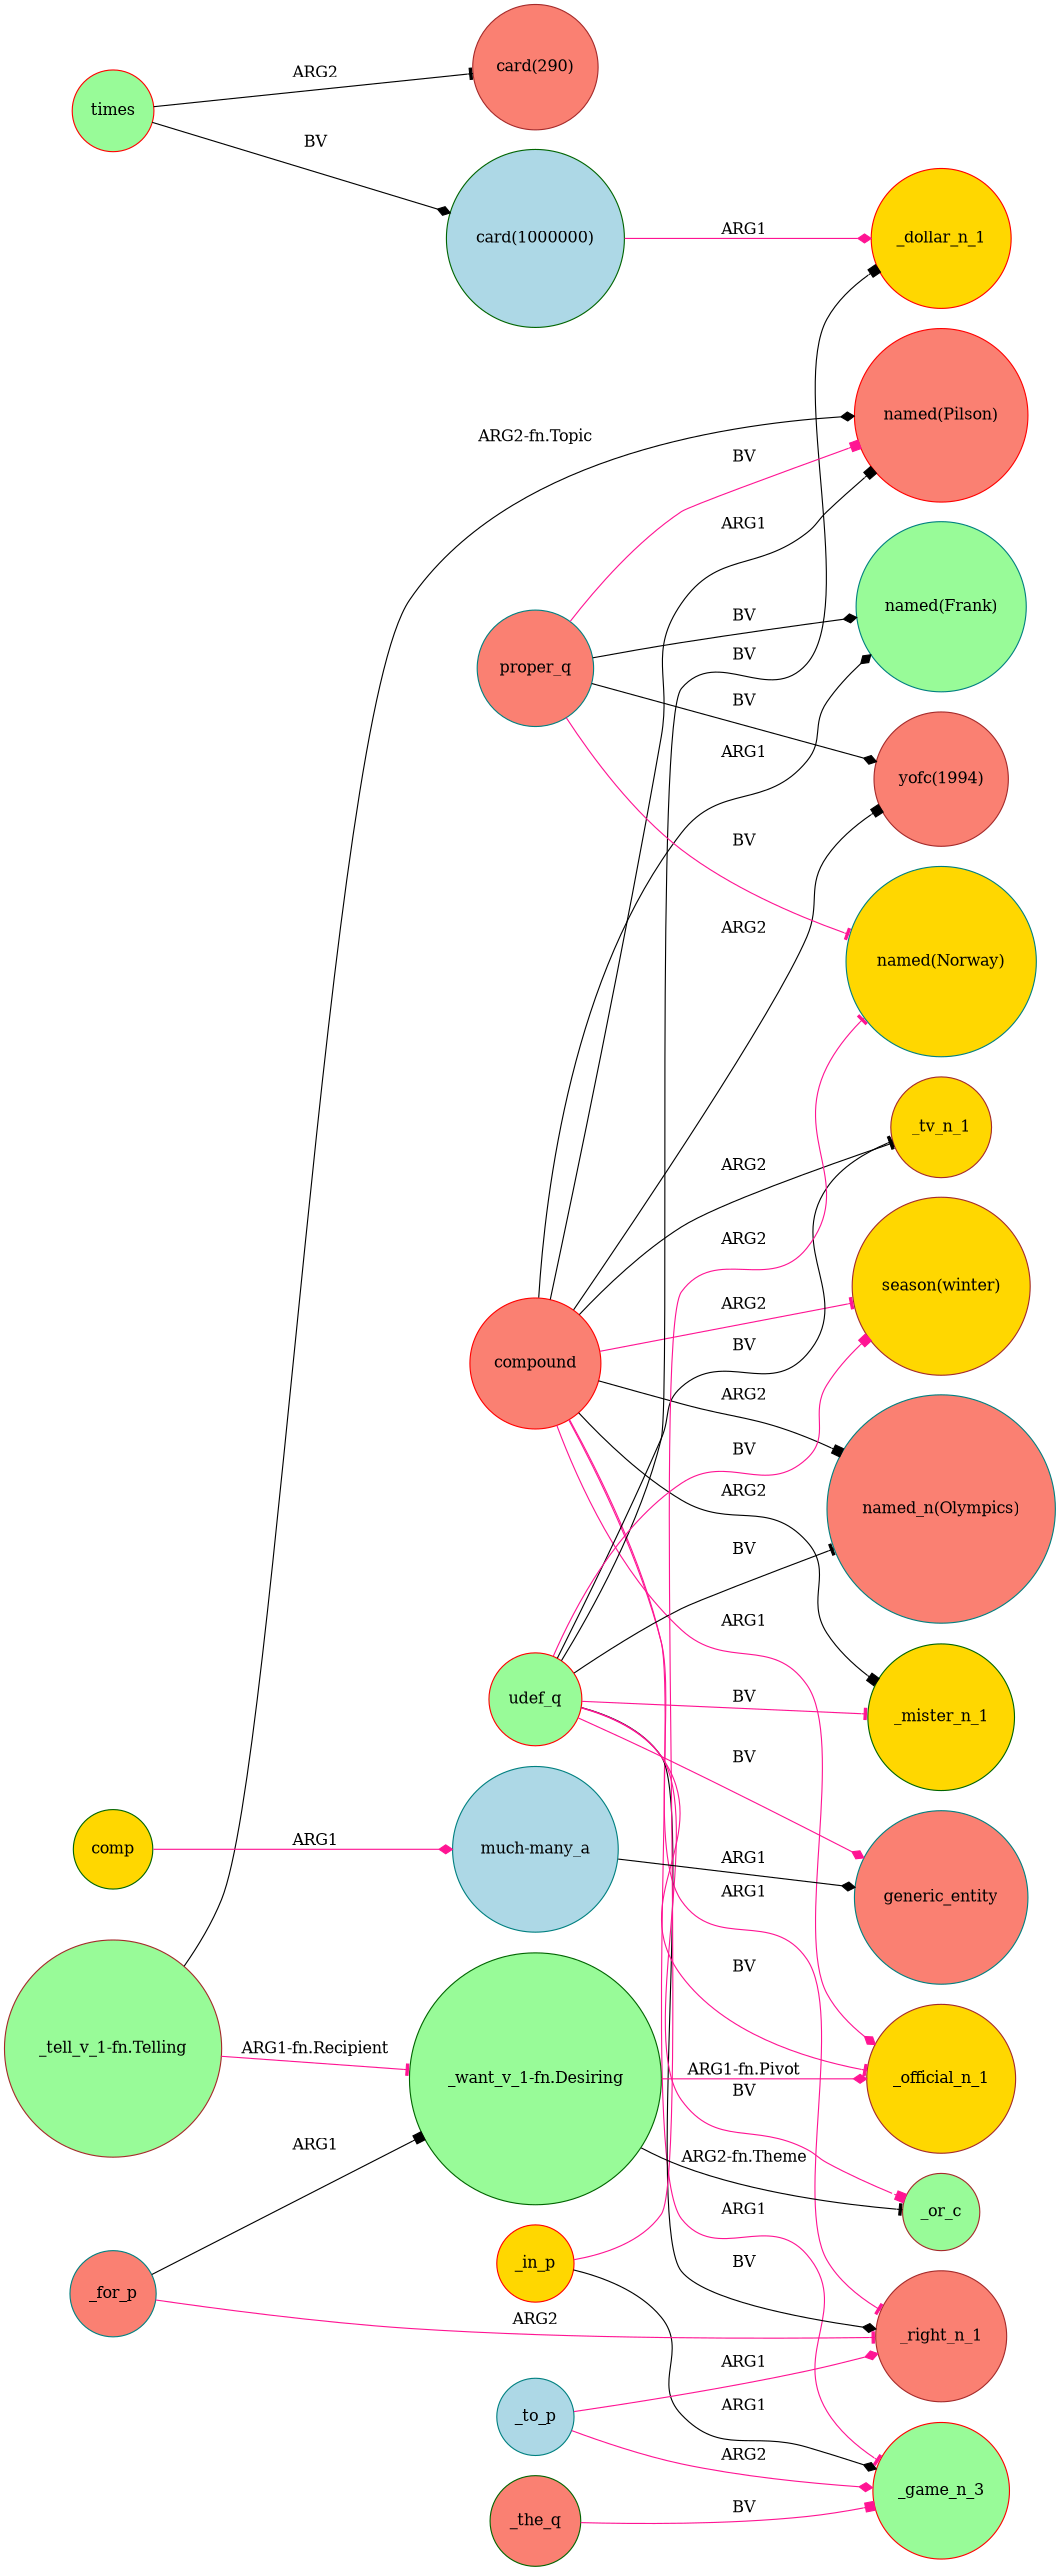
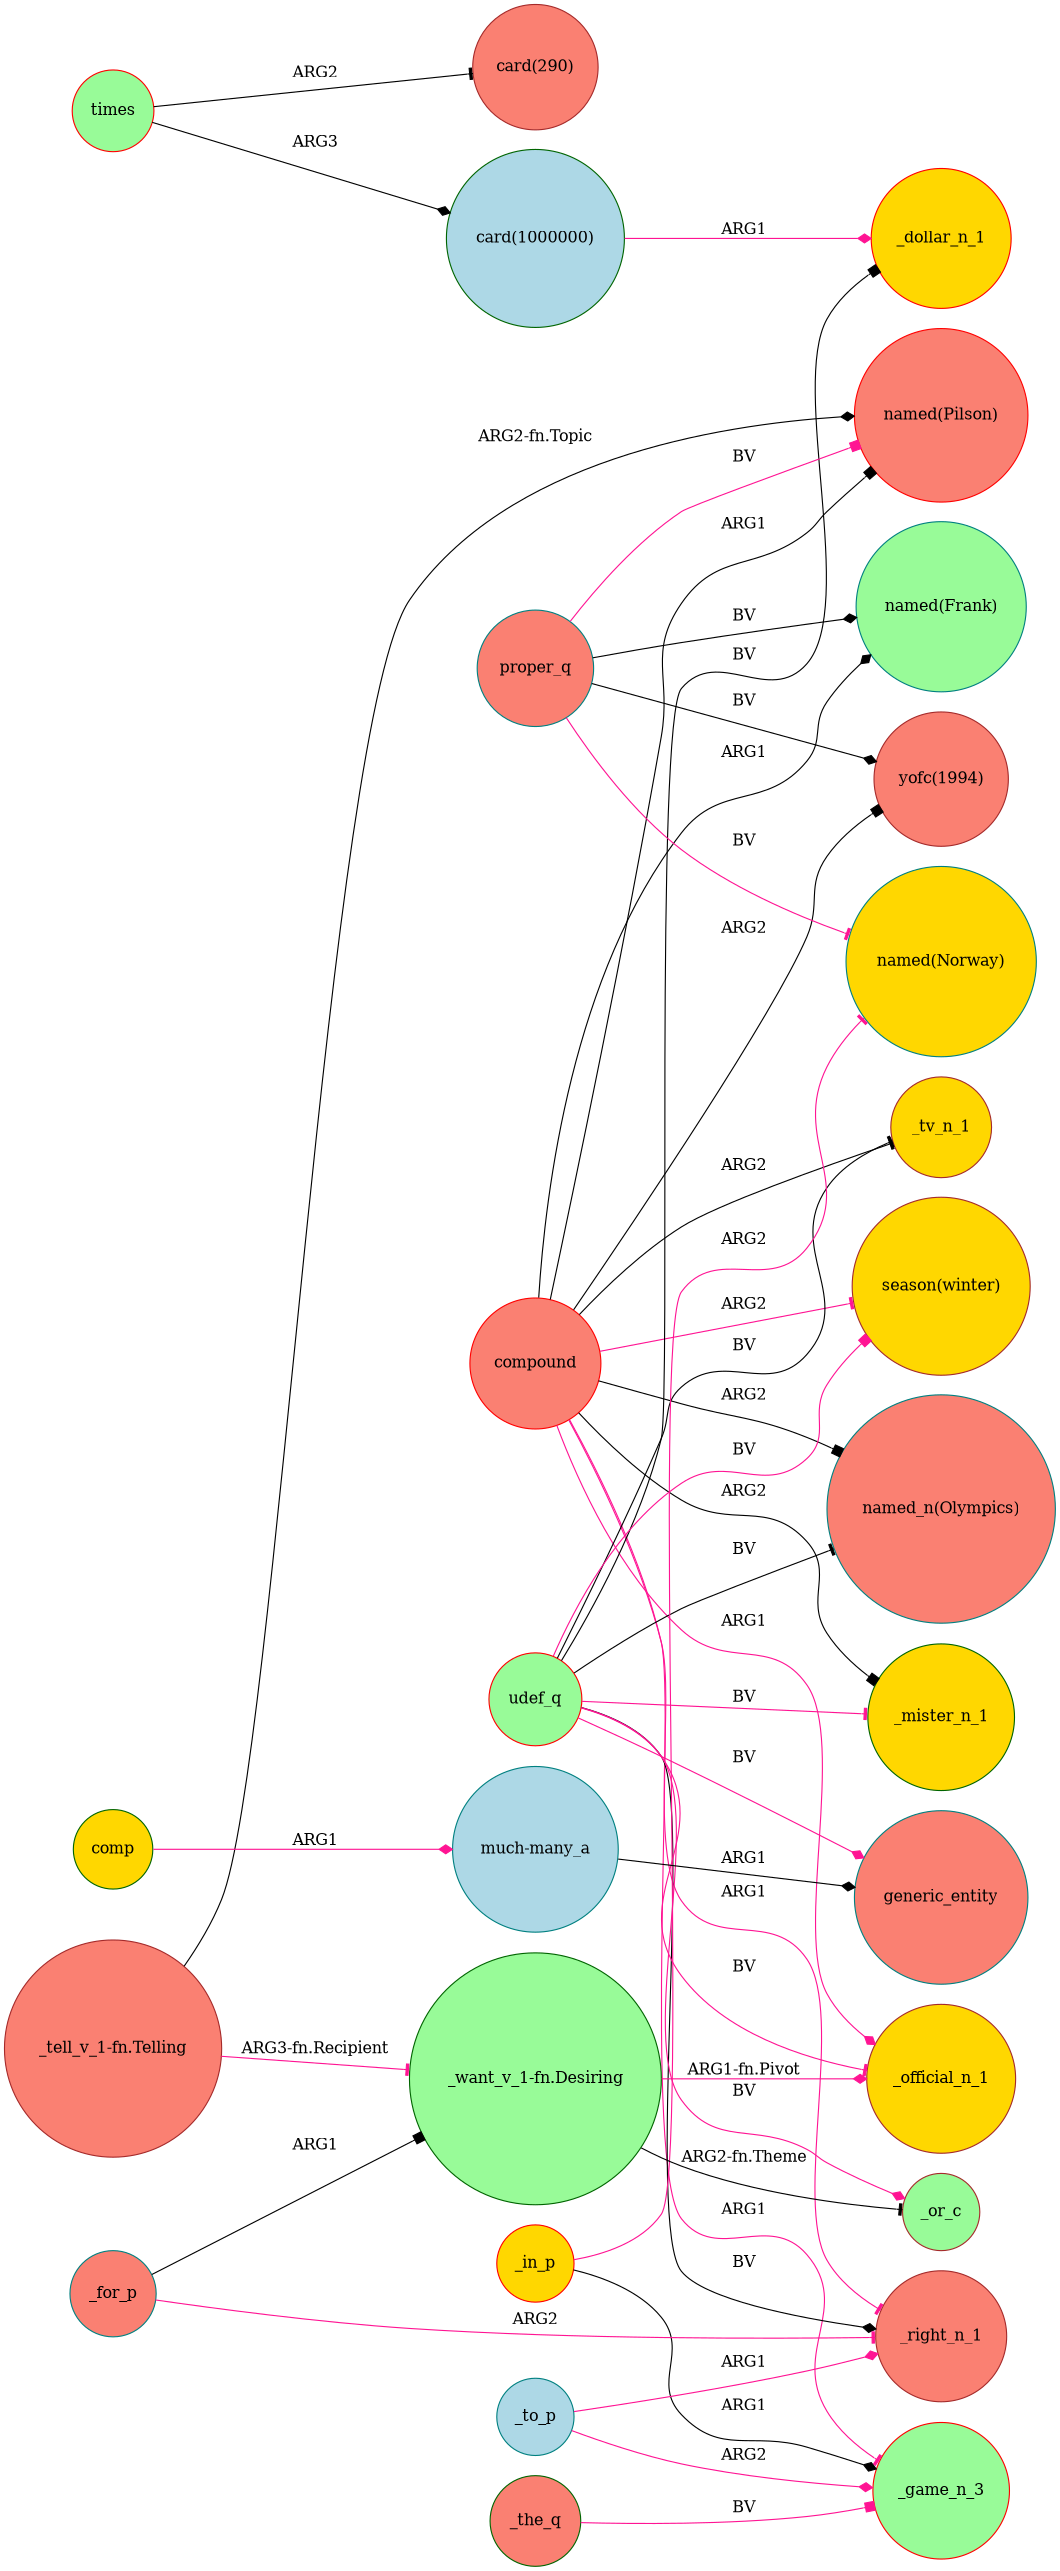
edge "times" -> "card(1000000)": label "BV" -> "ARG3"
node "_tell_v_1-fn.Telling": fillcolor palegreen -> salmon
edge "_tell_v_1-fn.Telling" -> "_want_v_1-fn.Desiring": label "ARG1-fn.Recipient" -> "ARG3-fn.Recipient"
edge "udef_q" -> "_or_c": arrowhead box -> diamond
